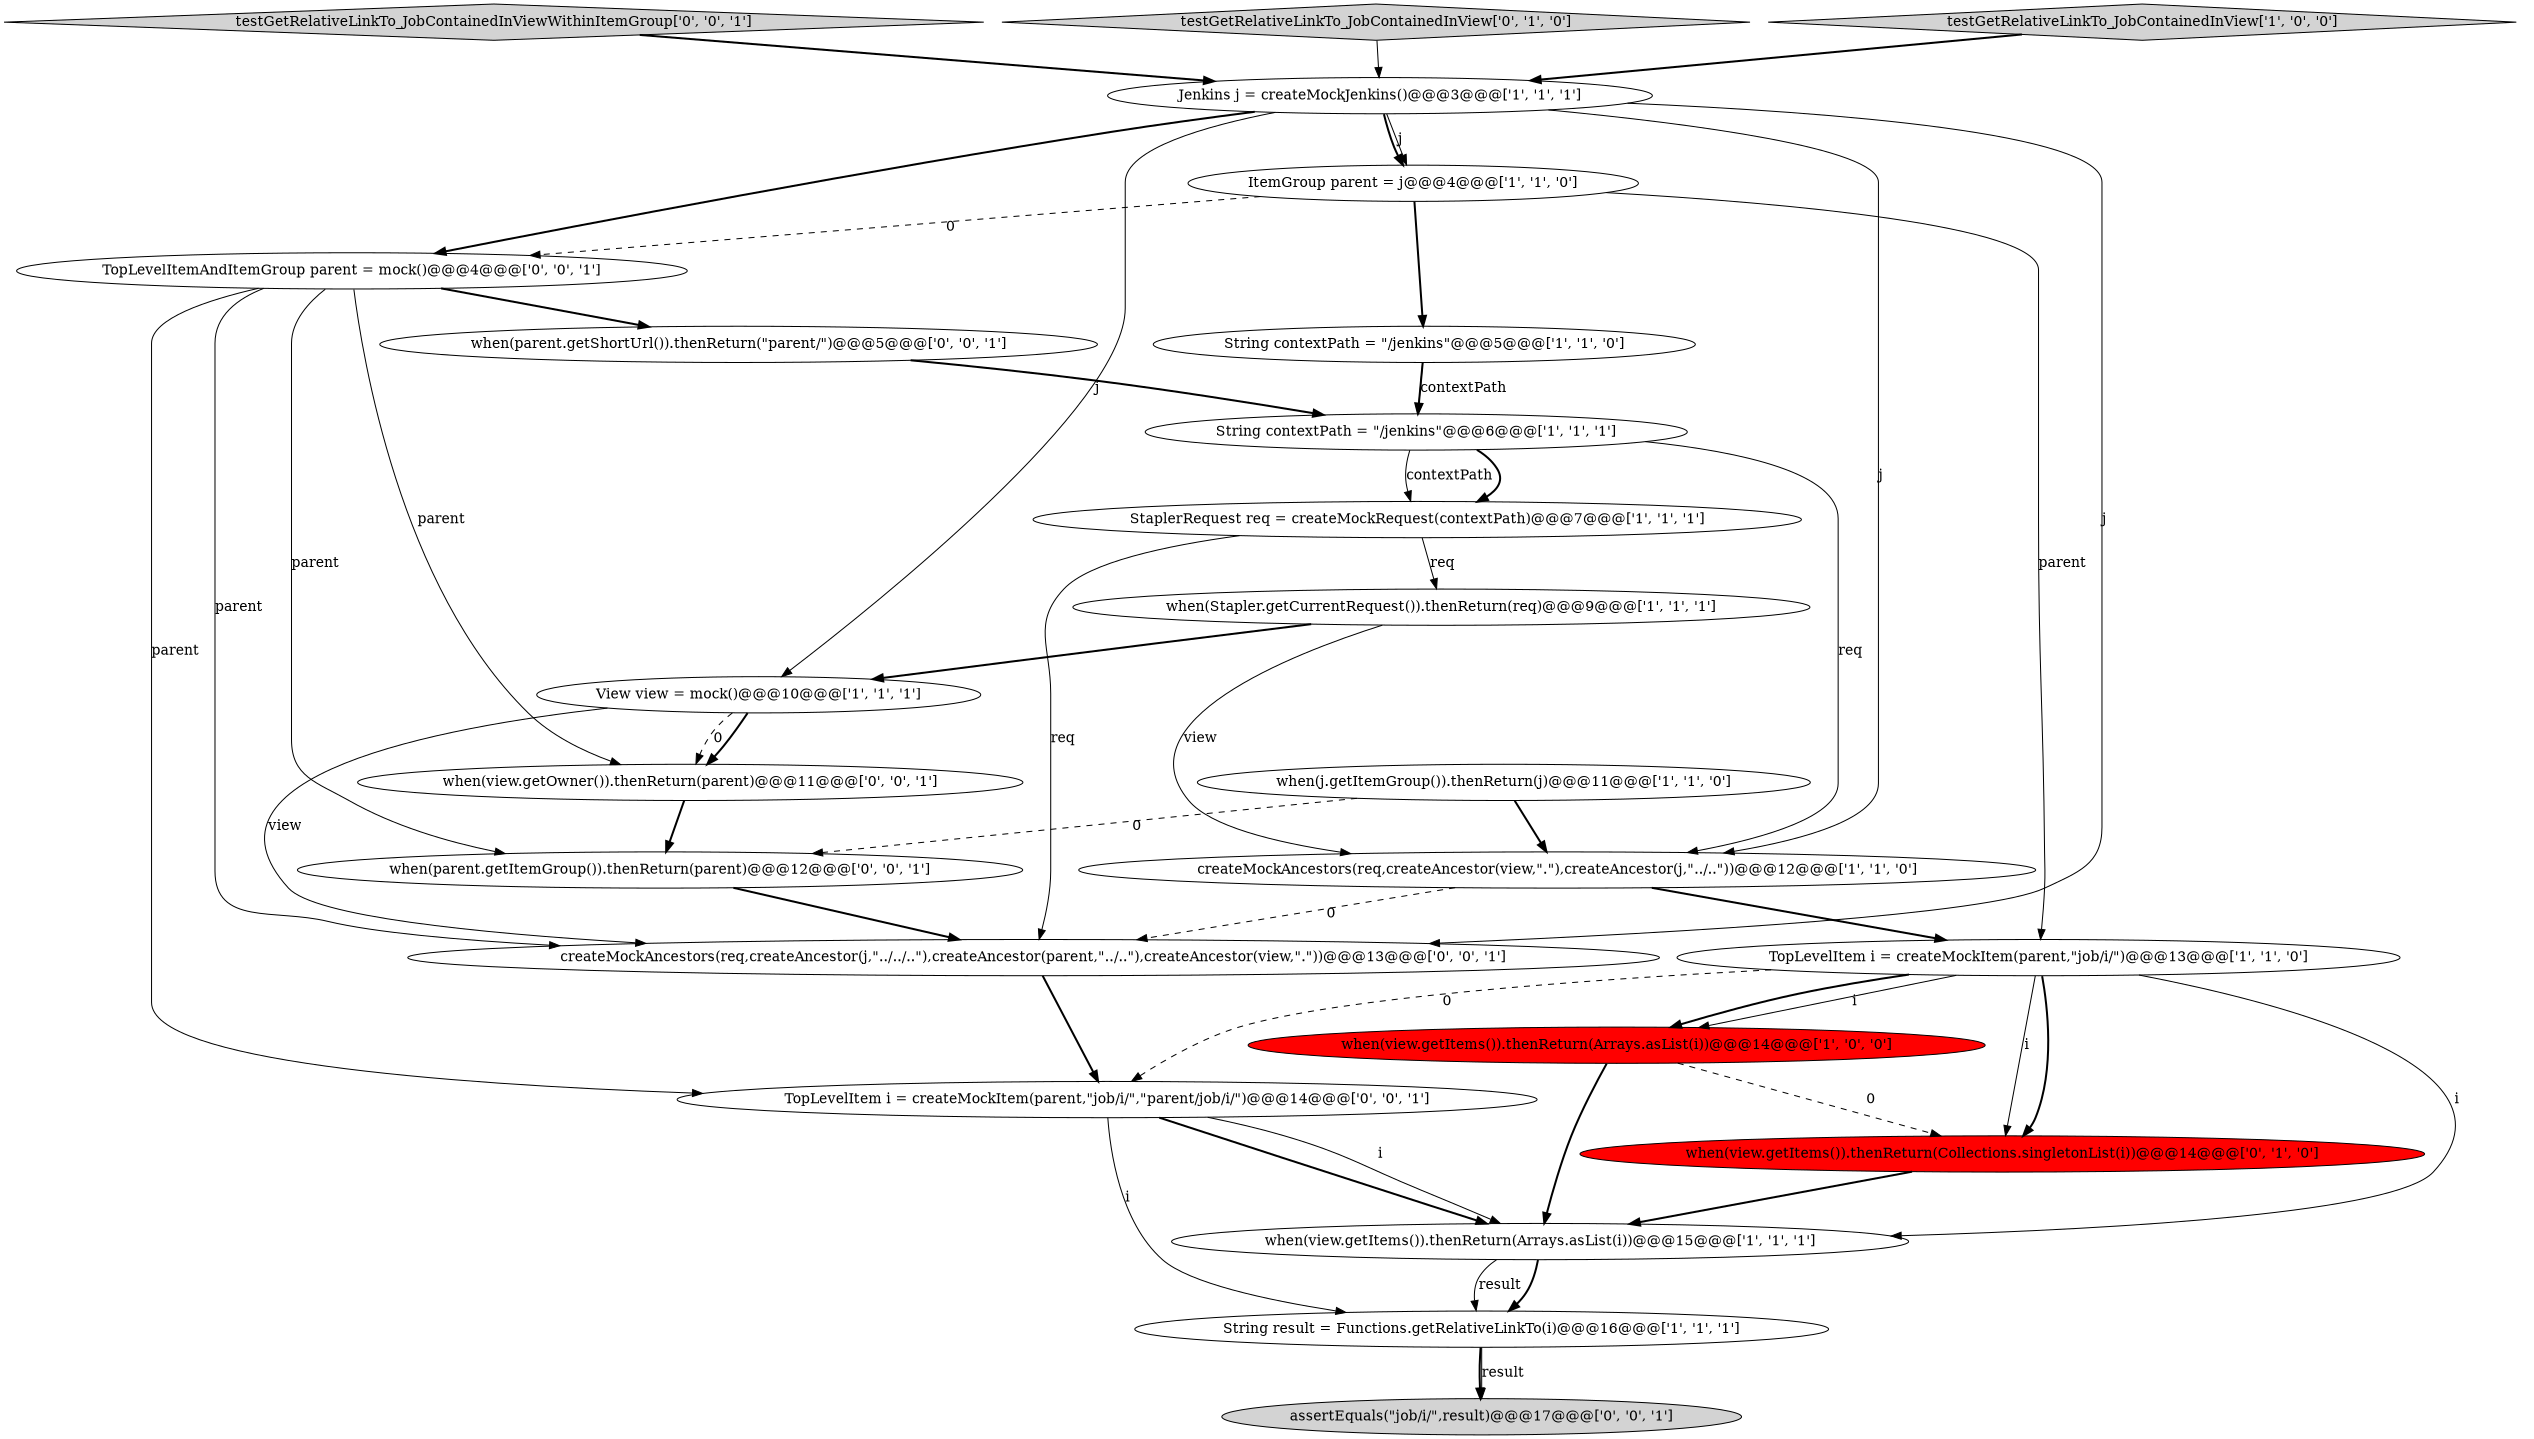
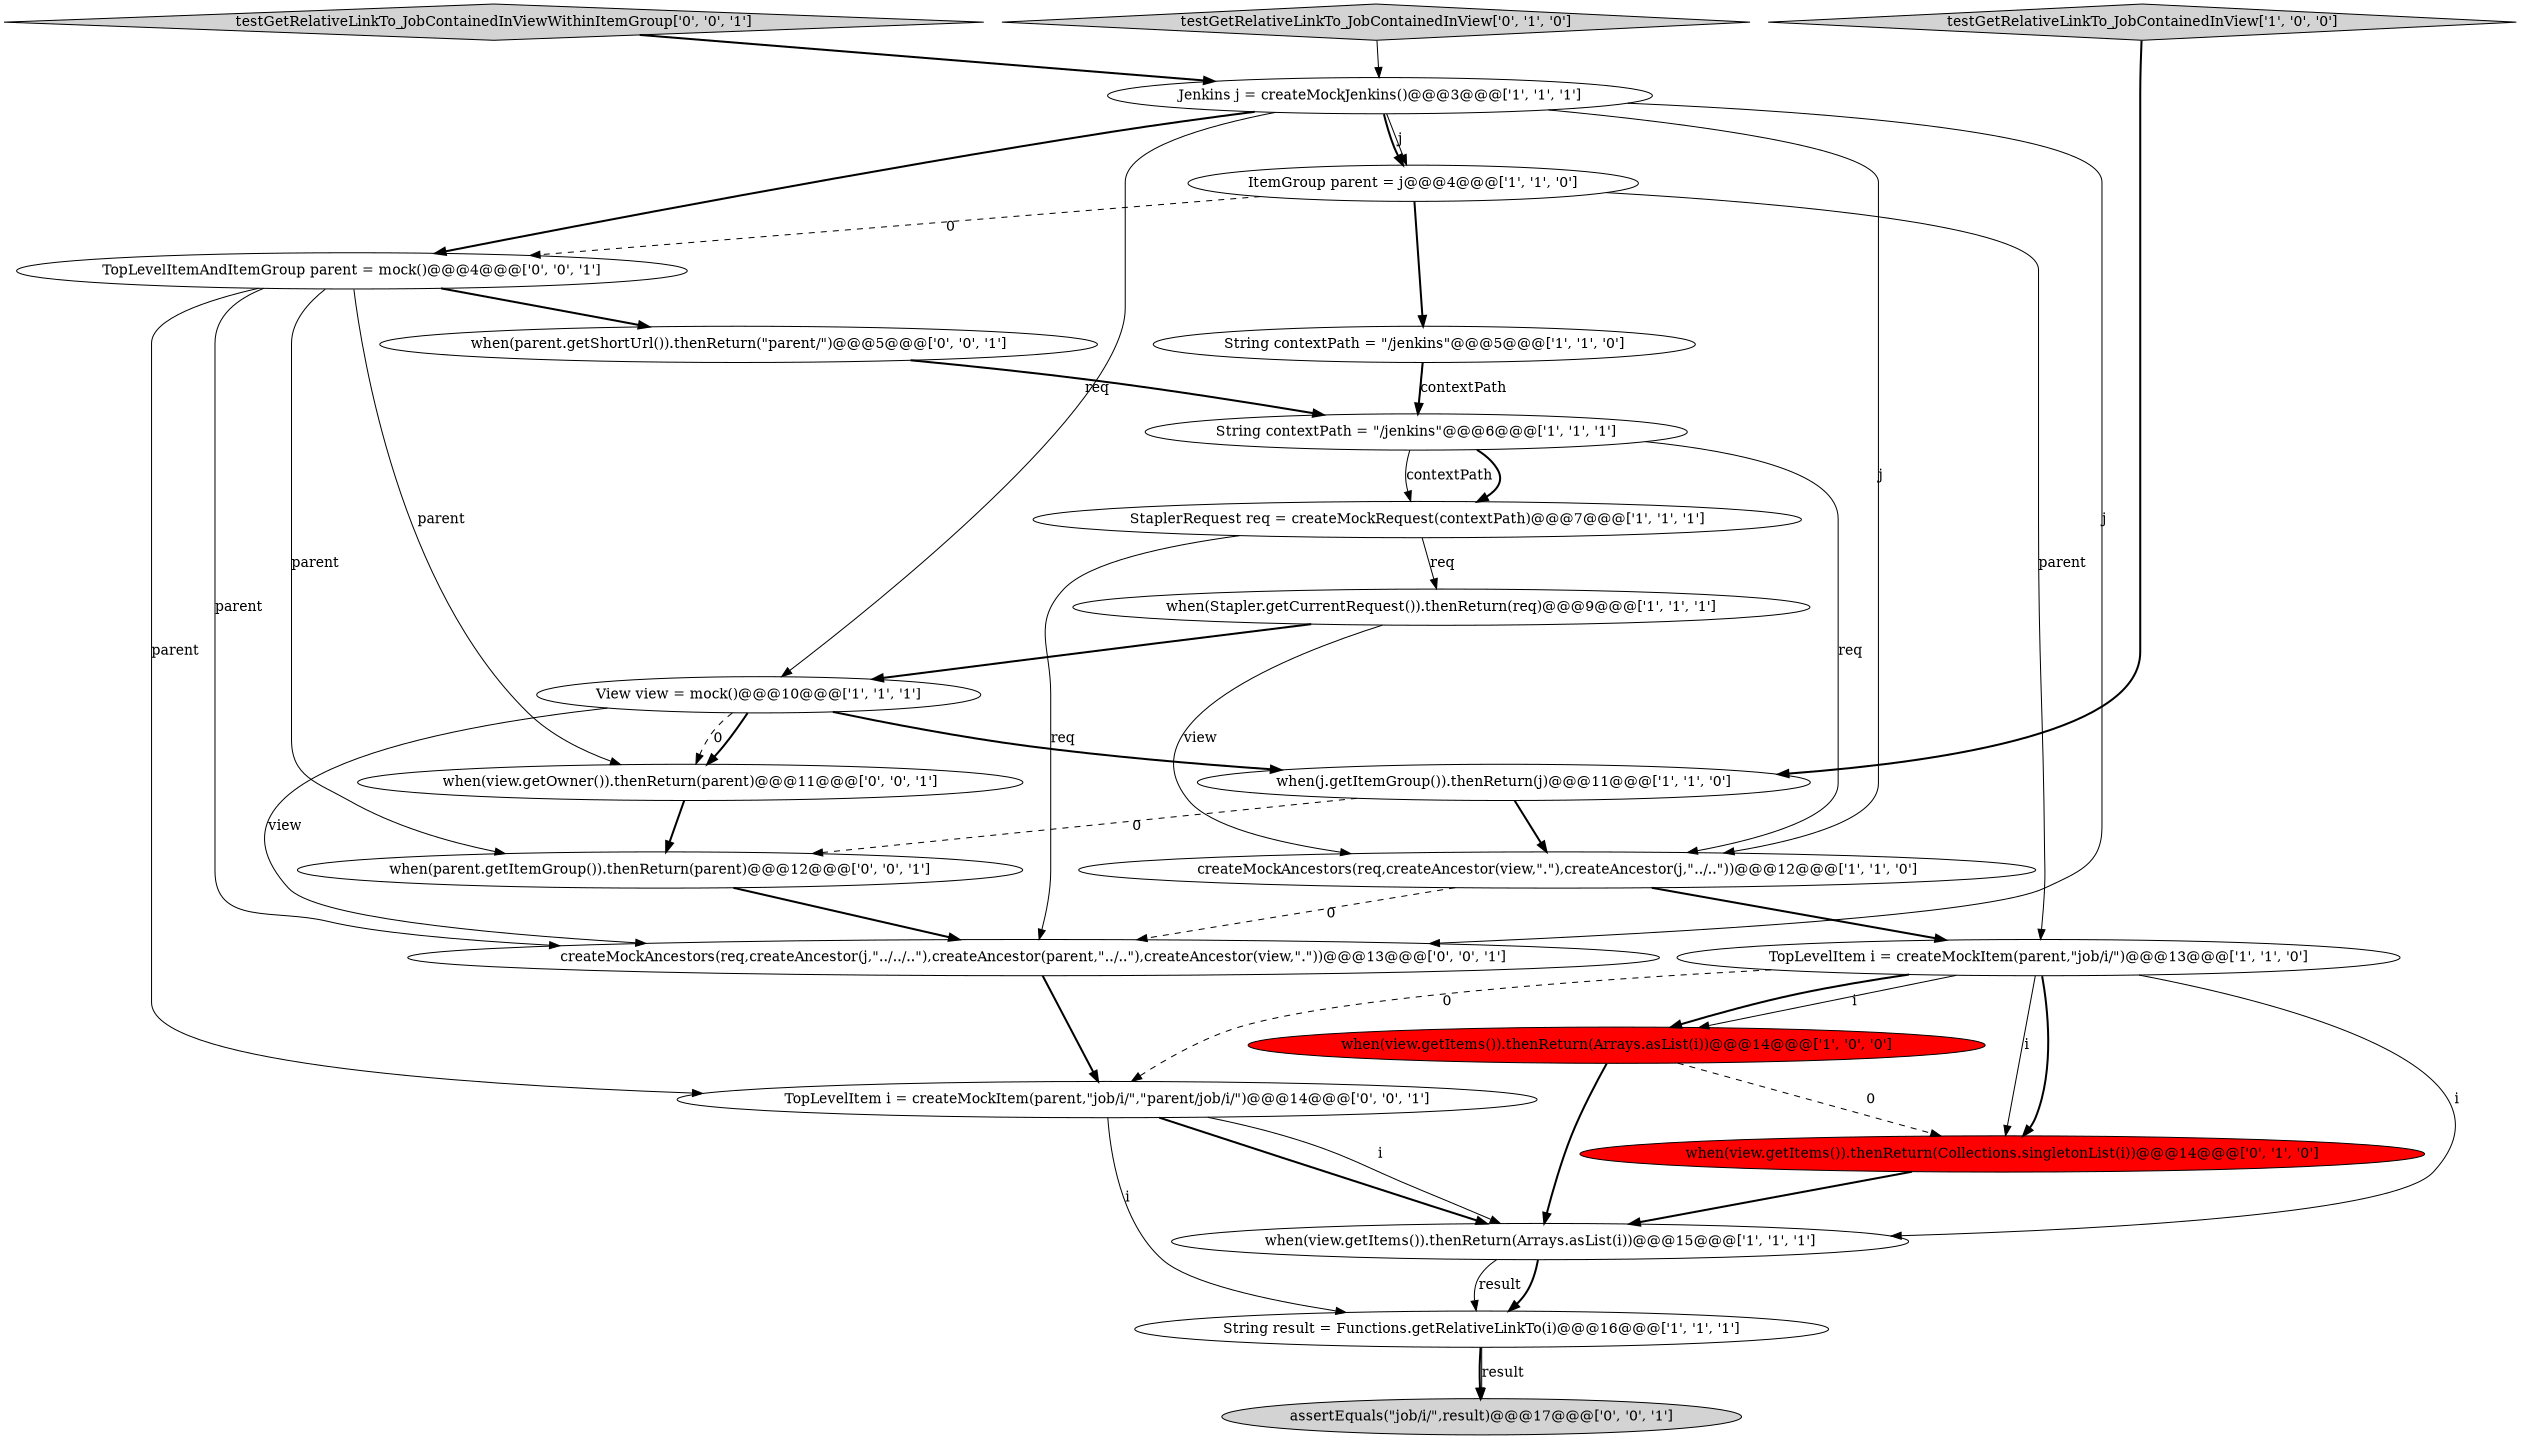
edge "testGetRelativeLinkTo_JobContainedInView['1', '0', '0']" -> "Jenkins j = createMockJenkins()@@@3@@@['1', '1', '1']": now "testGetRelativeLinkTo_JobContainedInView['1', '0', '0']" -> "when(j.getItemGroup()).thenReturn(j)@@@11@@@['1', '1', '0']"
edge "Jenkins j = createMockJenkins()@@@3@@@['1', '1', '1']" -> "View view = mock()@@@10@@@['1', '1', '1']": label "j" -> "req"
edge "View view = mock()@@@10@@@['1', '1', '1']" -> "when(j.getItemGroup()).thenReturn(j)@@@11@@@['1', '1', '0']": added
